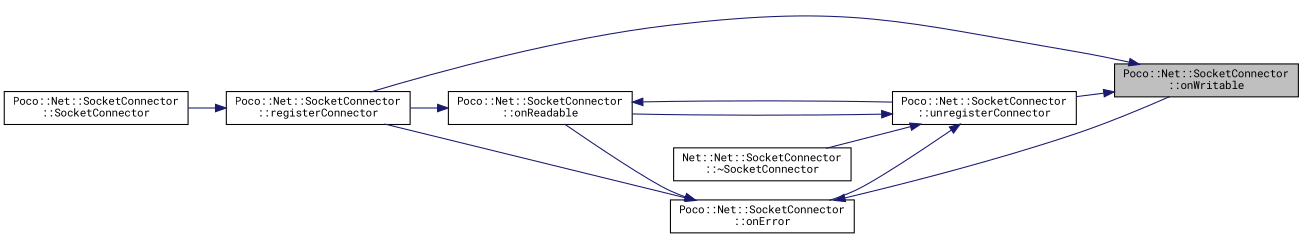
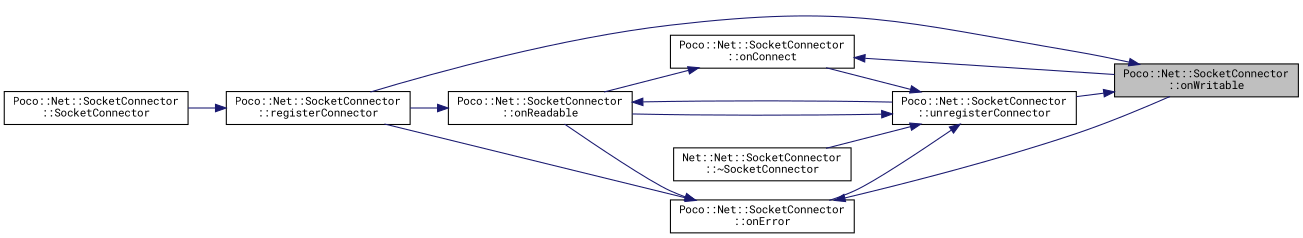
node "Poco::Net::SocketConnector ::onConnect": added
